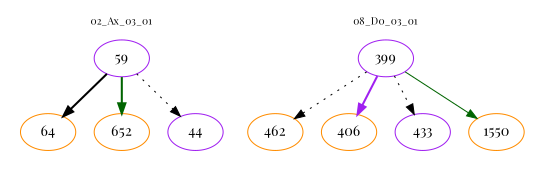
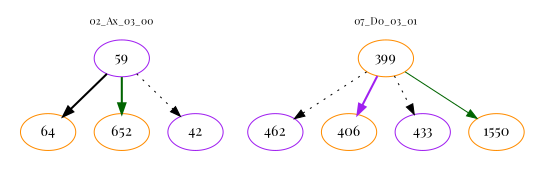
cluster "02_Ax_03_01": label "02_Ax_03_01" -> "02_Ax_03_00"
cluster "08_D0_03_01": label "08_D0_03_01" -> "07_D0_03_01"
node "399": color purple -> darkorange
node "44": label "44" -> "42"
node "462": color darkorange -> purple
